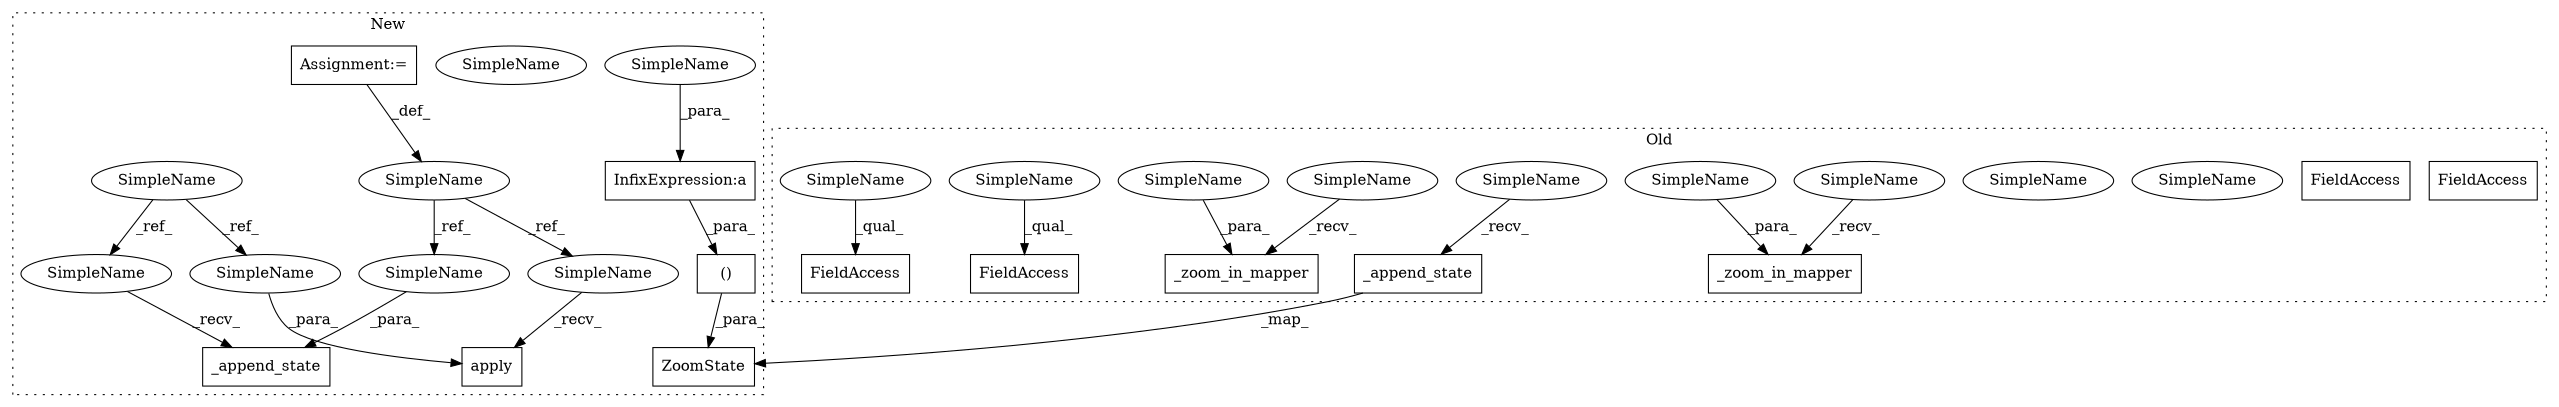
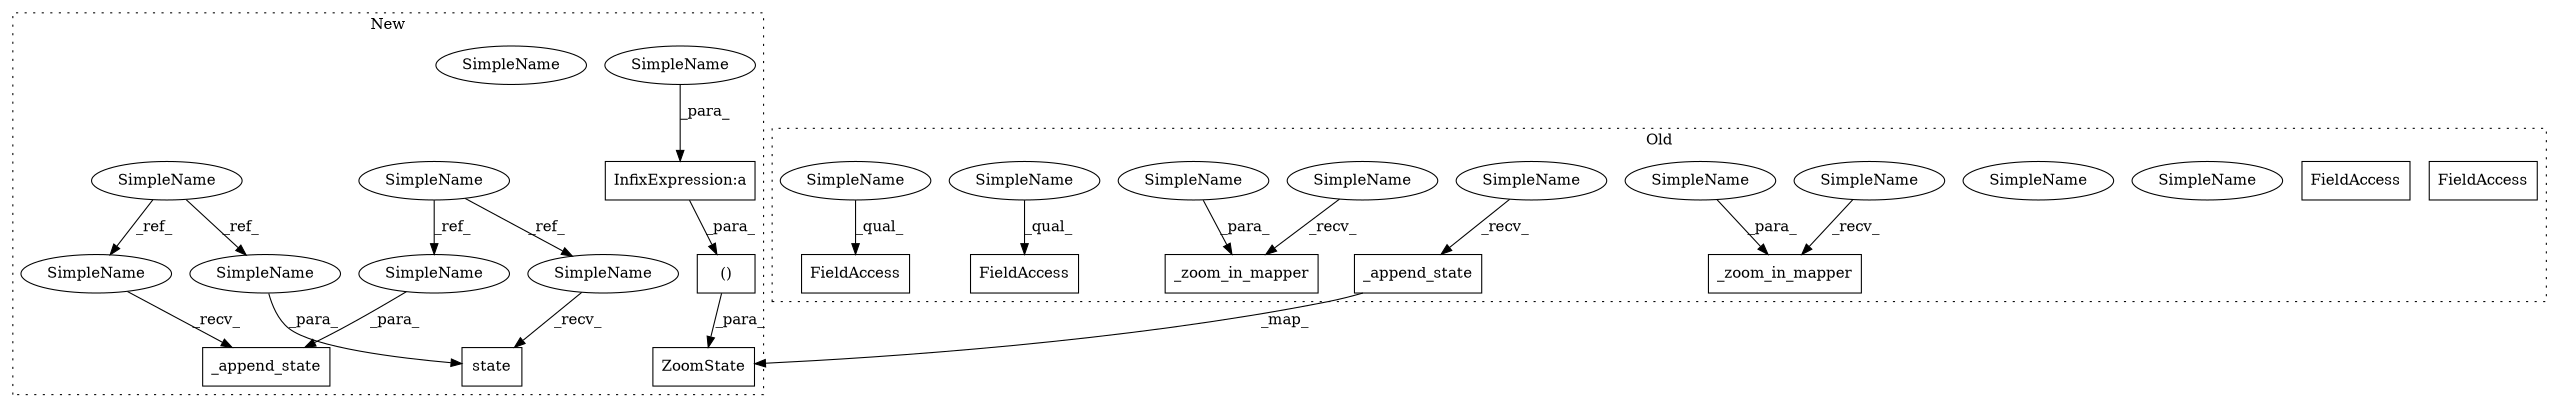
node "Assignment:=": removed
node "apply": label "apply" -> "state"
